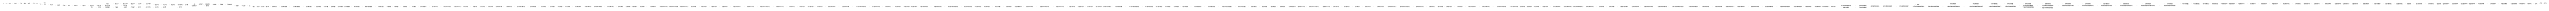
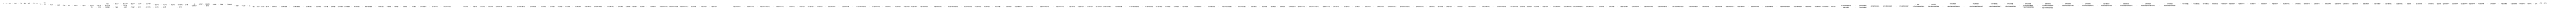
node "227, 283: 251 252": added
node "78, 103: 48 49 70 71 74 75": removed
node "106, 135: 48 49 108 109": removed
